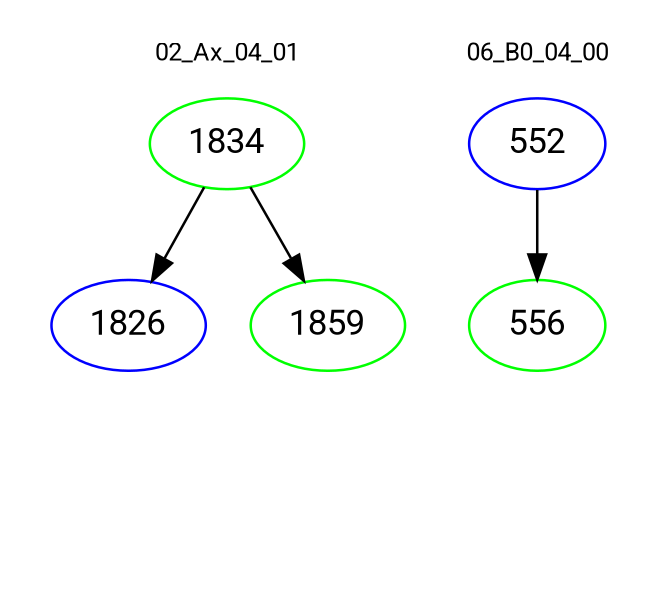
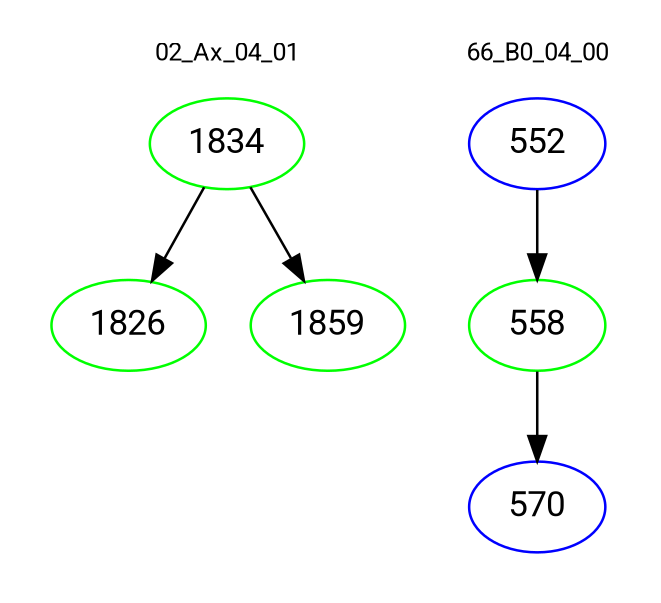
cluster "06_B0_04_00": label "06_B0_04_00" -> "66_B0_04_00"
node "1826": color blue -> green
node "556": label "556" -> "558"
node "570": added
